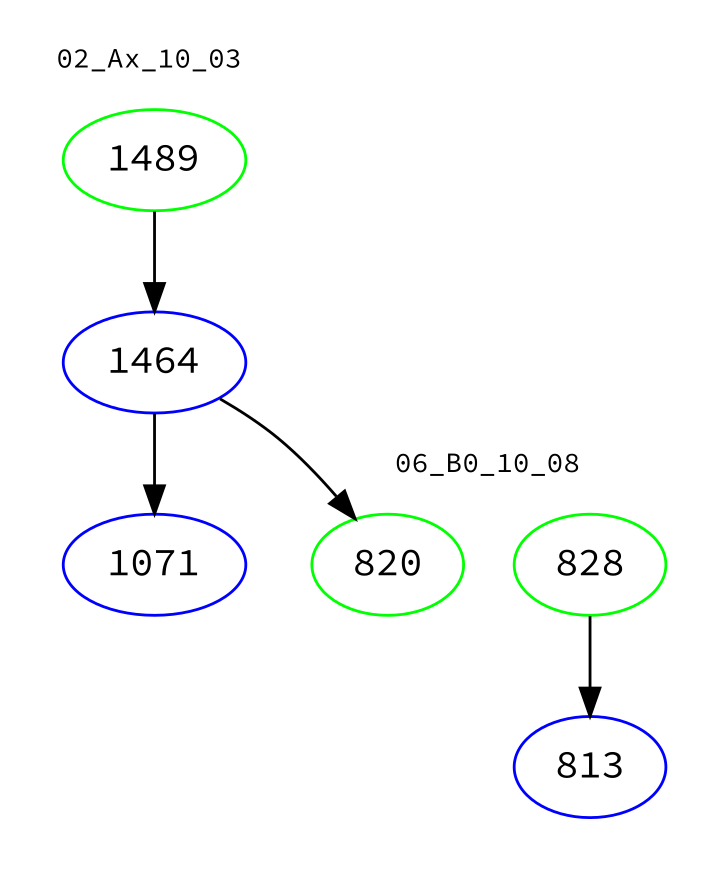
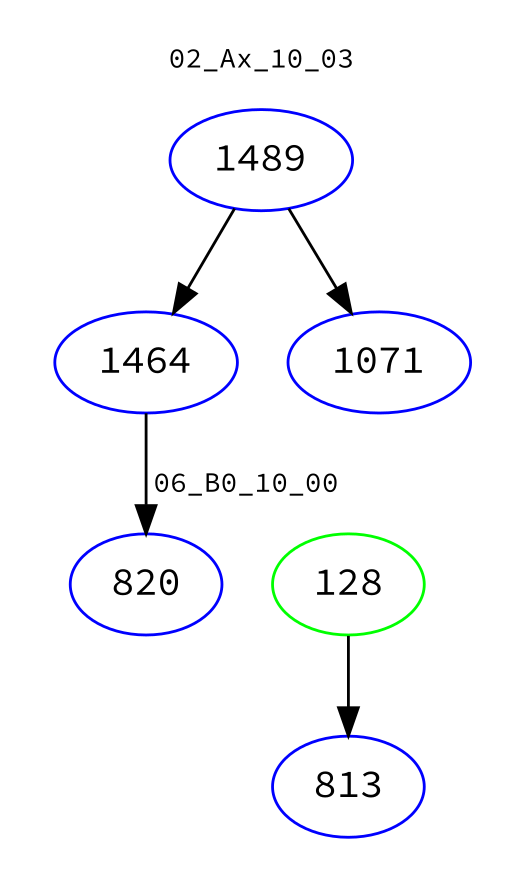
node "1489": color green -> blue
edge "1464" -> "1071": now "1489" -> "1071"
cluster "06_B0_10_08": label "06_B0_10_08" -> "06_B0_10_00"
node "820": color green -> blue
node "828": label "828" -> "128"
